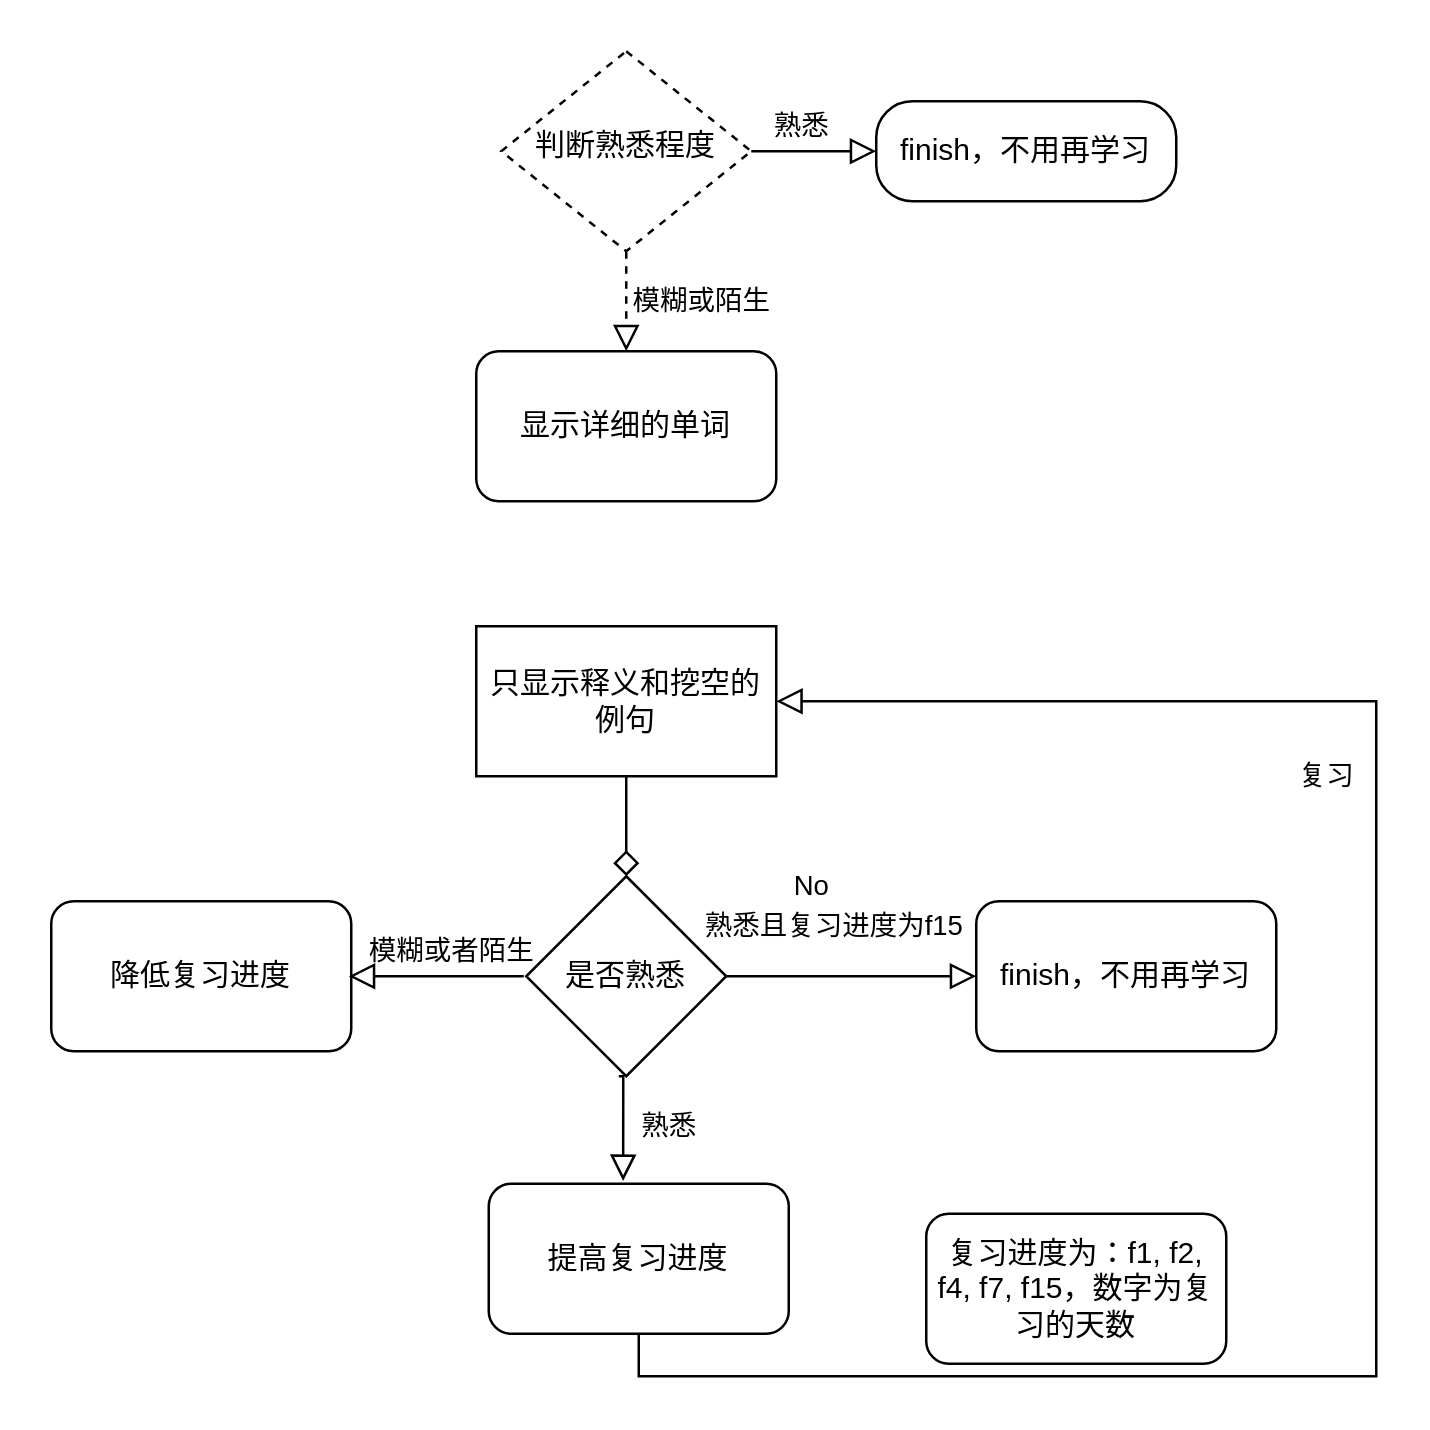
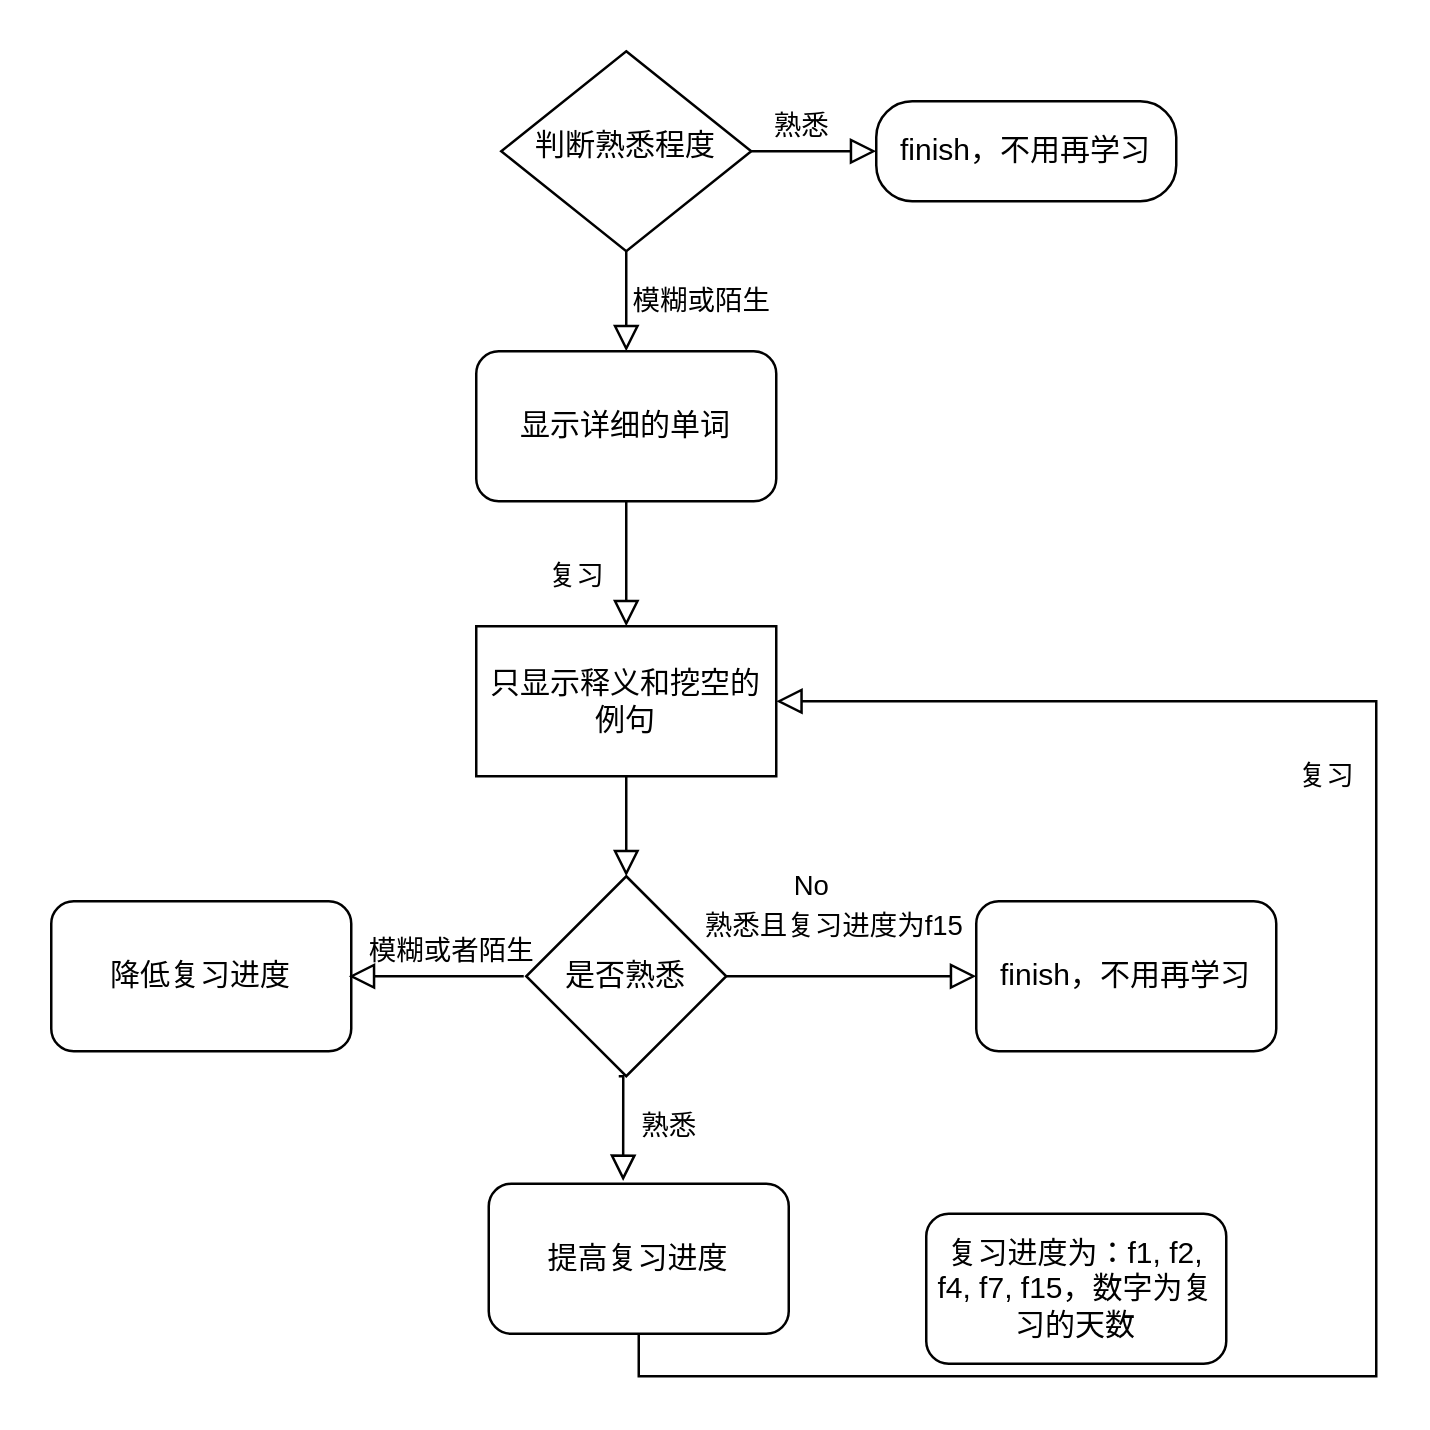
node "判断熟悉程度": style dashed -> solid
edge "判断熟悉程度" -> "显示详细的单词": style dashed -> solid
edge "显示详细的单词" -> "只显示释义和挖空的例句": added, label "复习"
edge "只显示释义和挖空的例句" -> "是否熟悉": arrowhead diamond -> block
